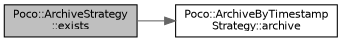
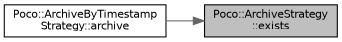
edge "Poco::ArchiveStrategy ::exists" -> "Poco::ArchiveByTimestamp Strategy::archive": reversed
